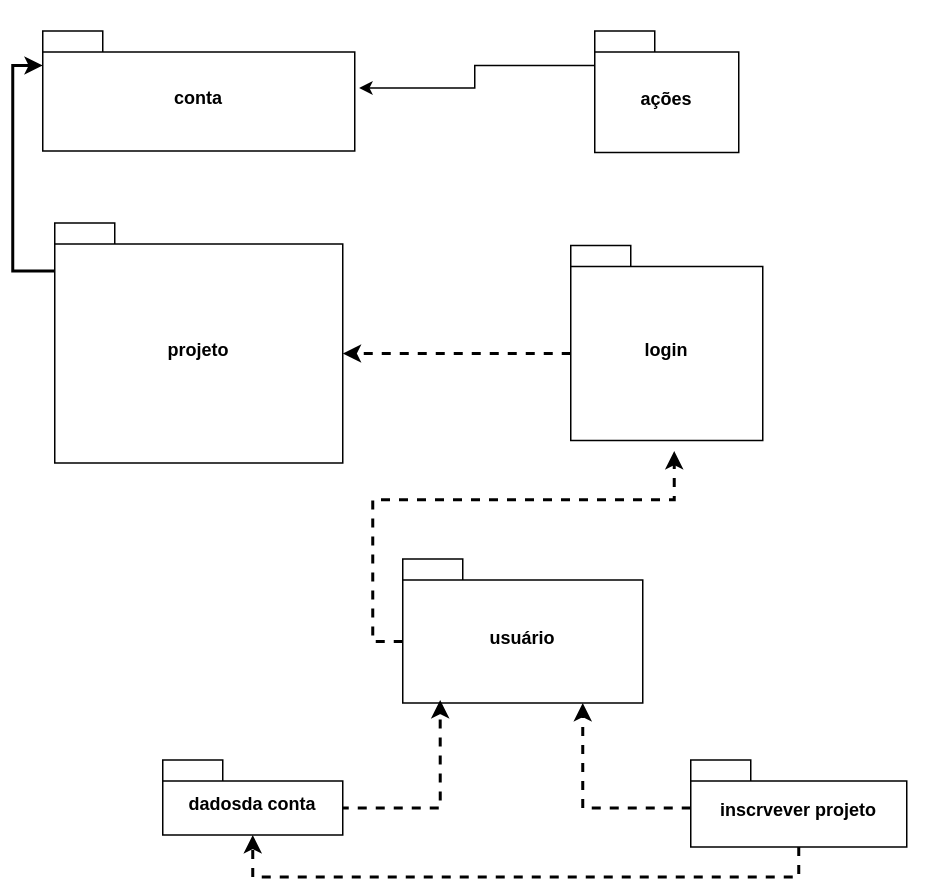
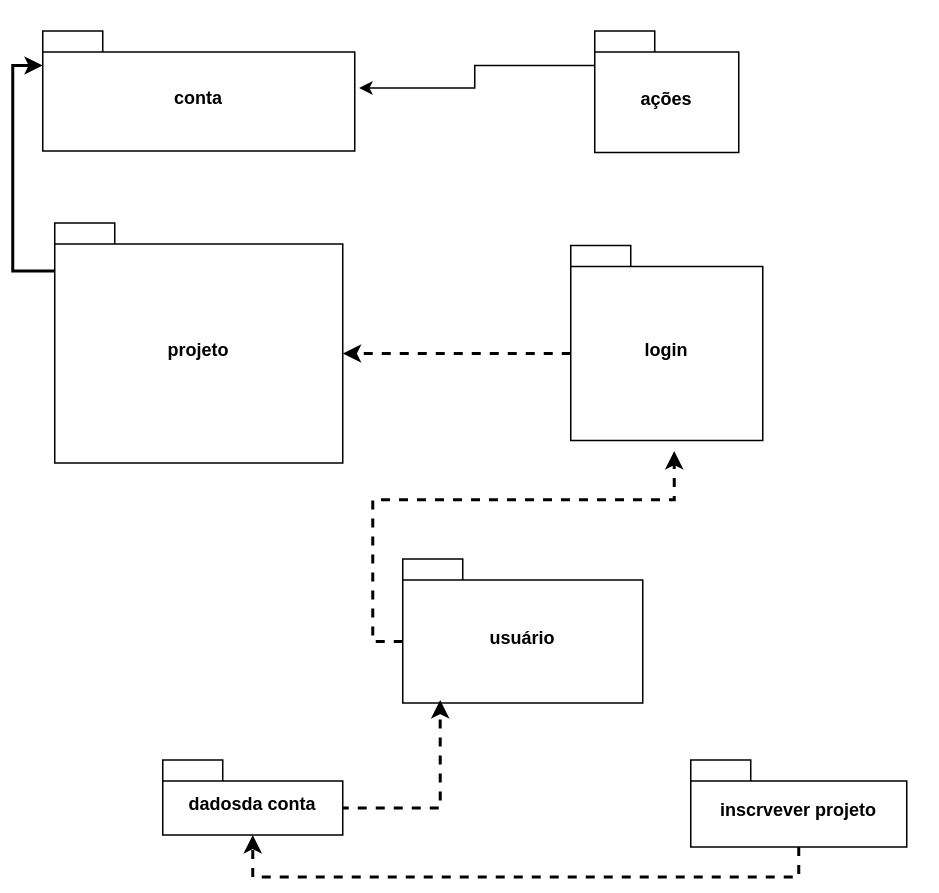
edge "inscrvever projeto" -> "usuário": removed
